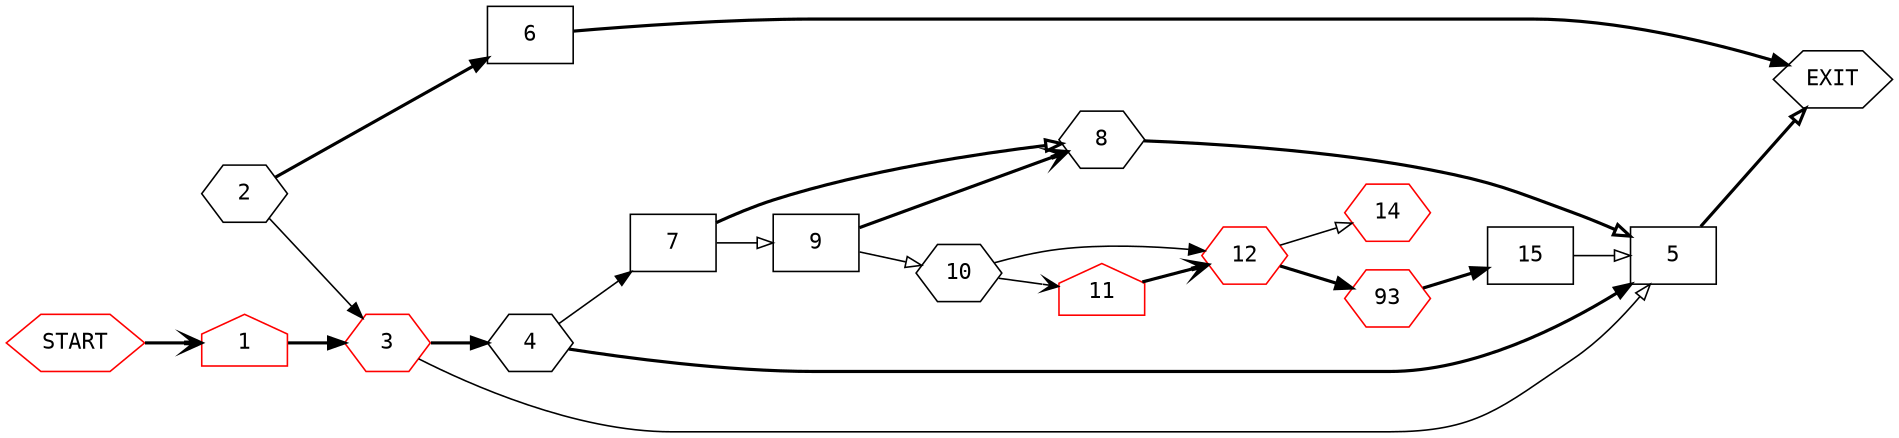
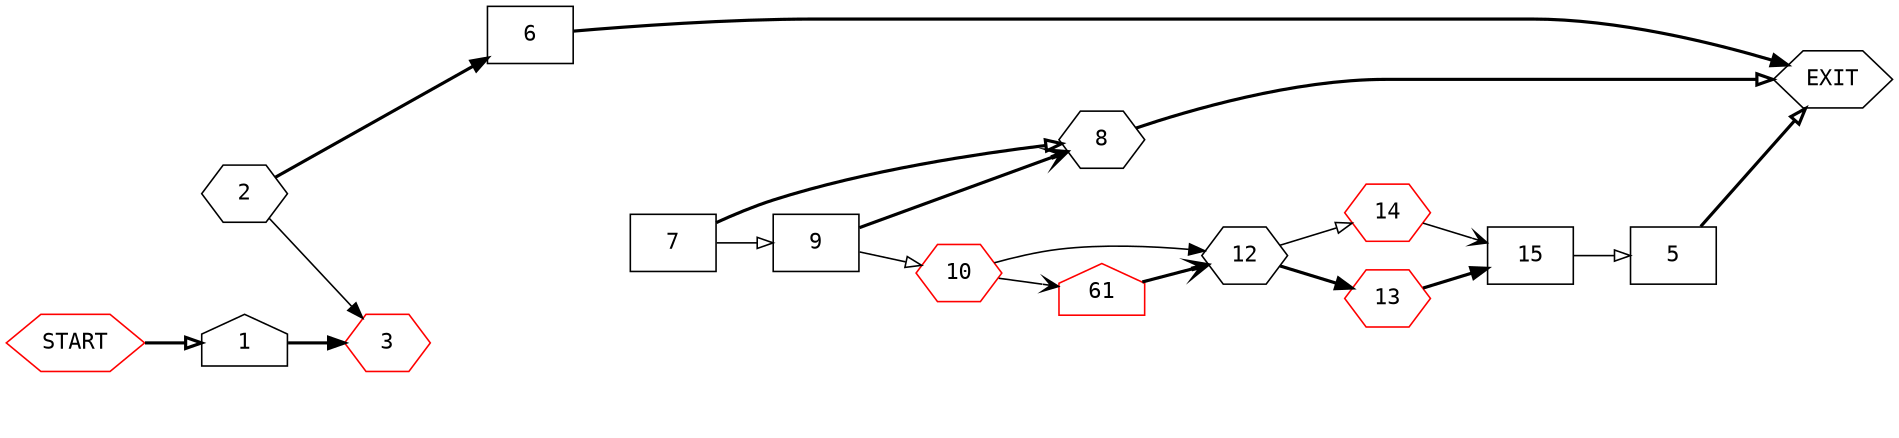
edge "8" -> "5": now "8" -> "EXIT"
edge "14" -> "15": added
node "12": color red -> black
node "10": color black -> red
node "11": label "11" -> "61"
node "93": label "93" -> "13"
edge "START" -> "1": arrowhead vee -> onormal
node "1": color red -> black
node "4": removed
edge "3" -> "5": removed
